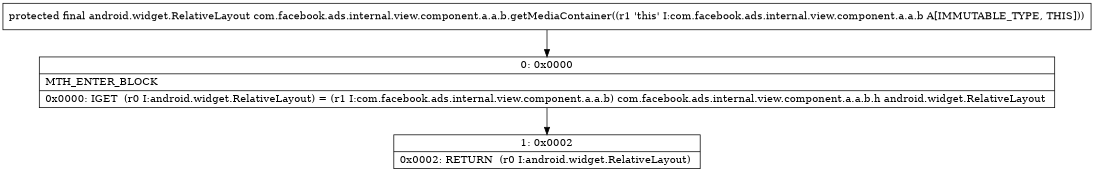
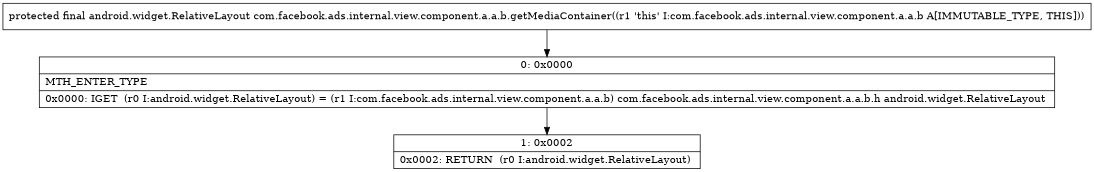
node "0: 0x0000": text "MTH_ENTER_BLOCK" -> "MTH_ENTER_TYPE"
